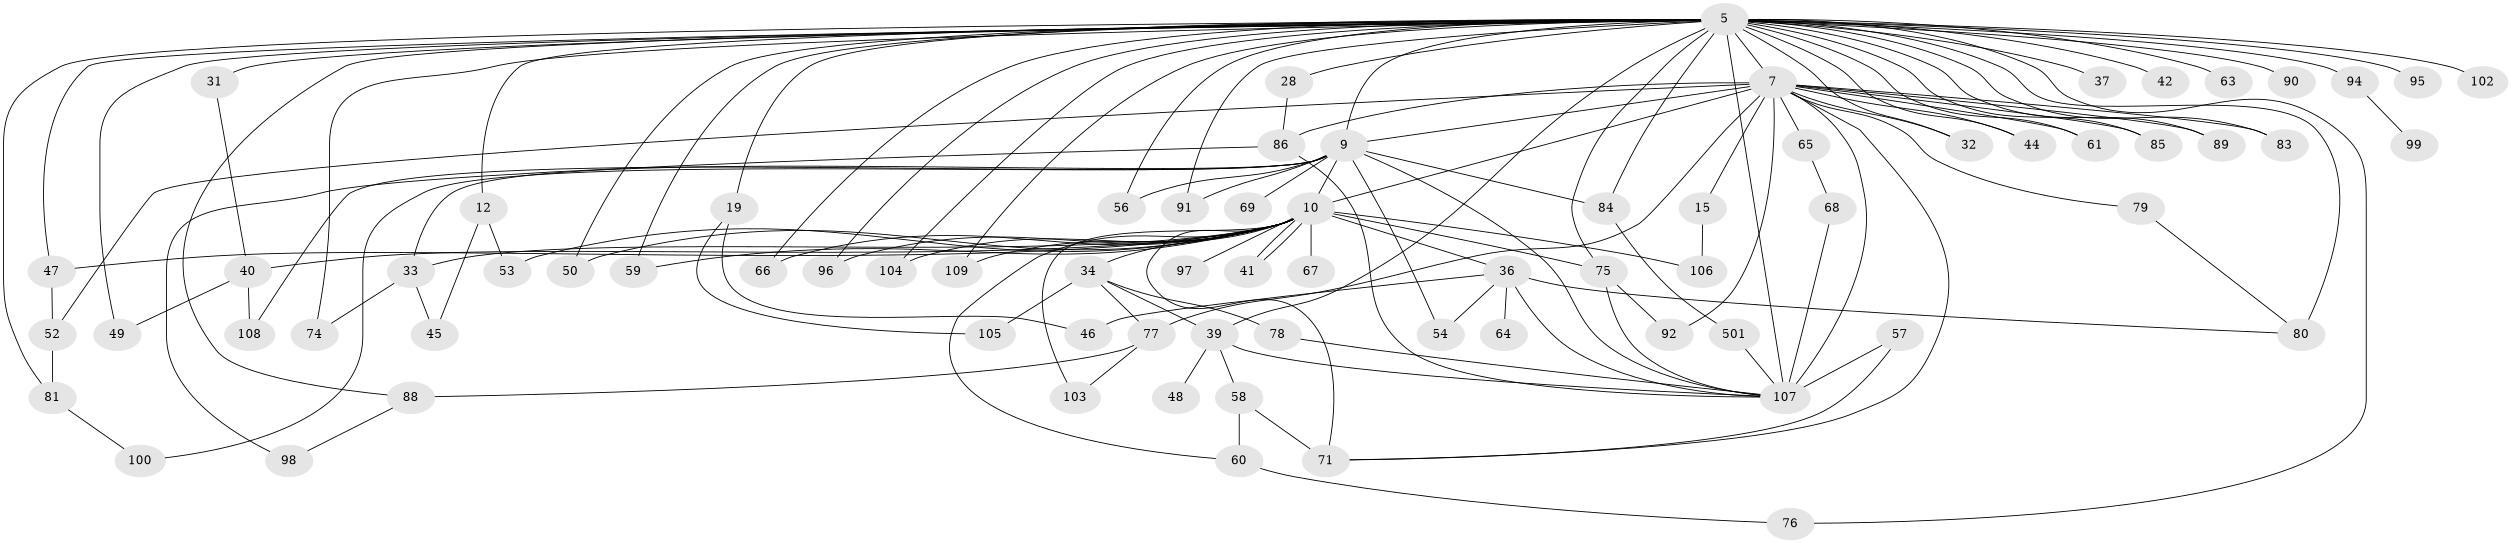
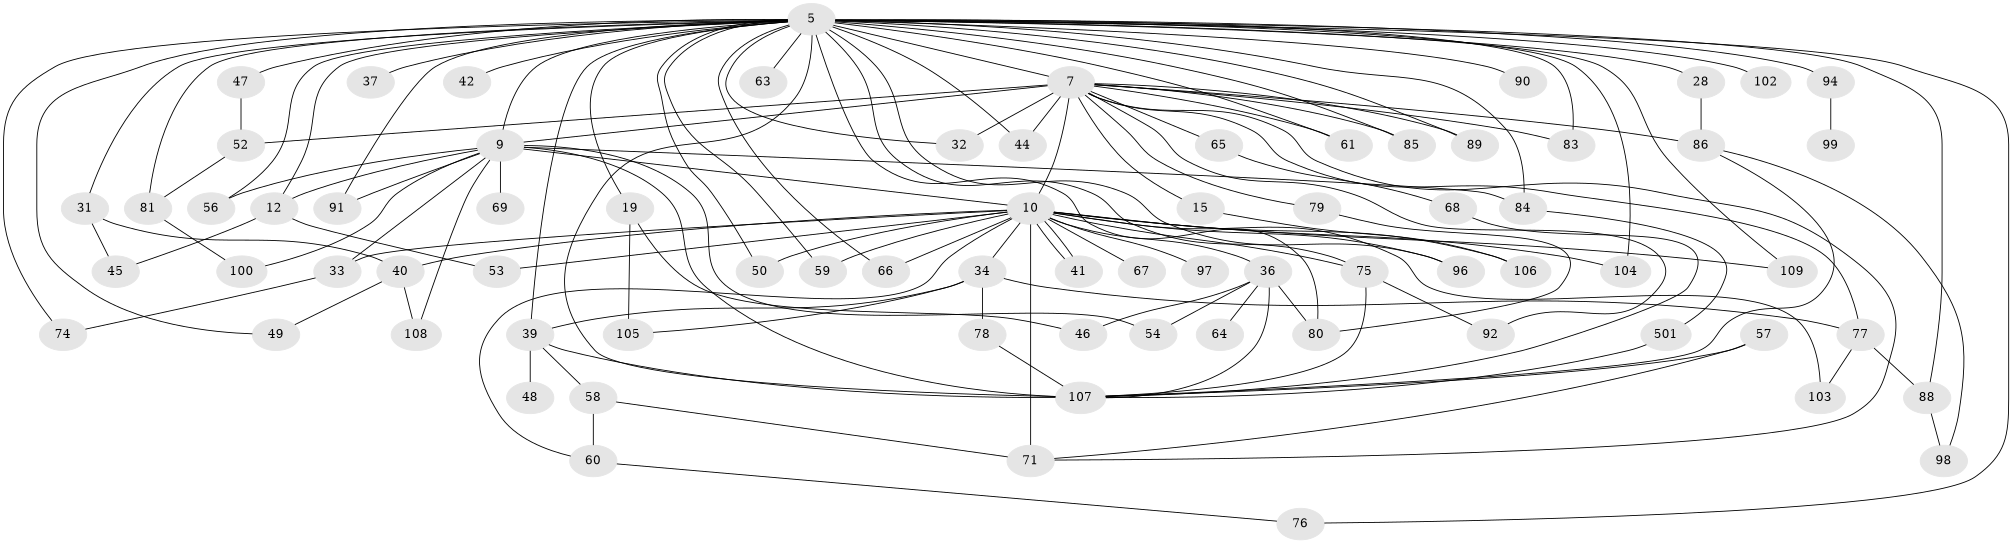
node "95": removed
edge "9" -- "12": added
edge "7" -- "107": removed
edge "10" -- "47": removed
edge "33" -- "45": now "31" -- "45"
